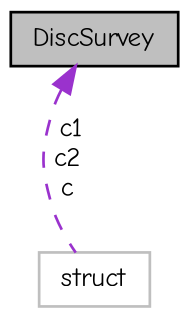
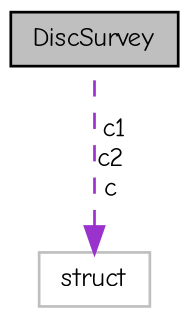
edge "struct" -> "DiscSurvey": reversed
